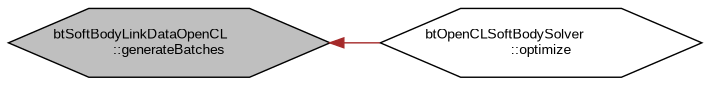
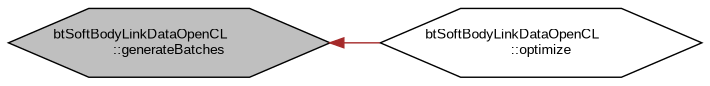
node "btOpenCLSoftBodySolver ::optimize": label "btOpenCLSoftBodySolver ::optimize" -> "btSoftBodyLinkDataOpenCL ::optimize"
